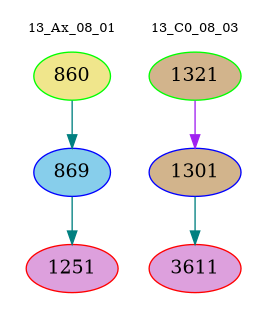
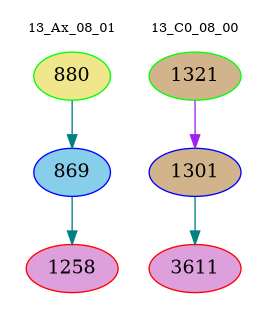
cluster "13_C0_08_03": label "13_C0_08_03" -> "13_C0_08_00"
node "860": label "860" -> "880"
node "1251": label "1251" -> "1258"
